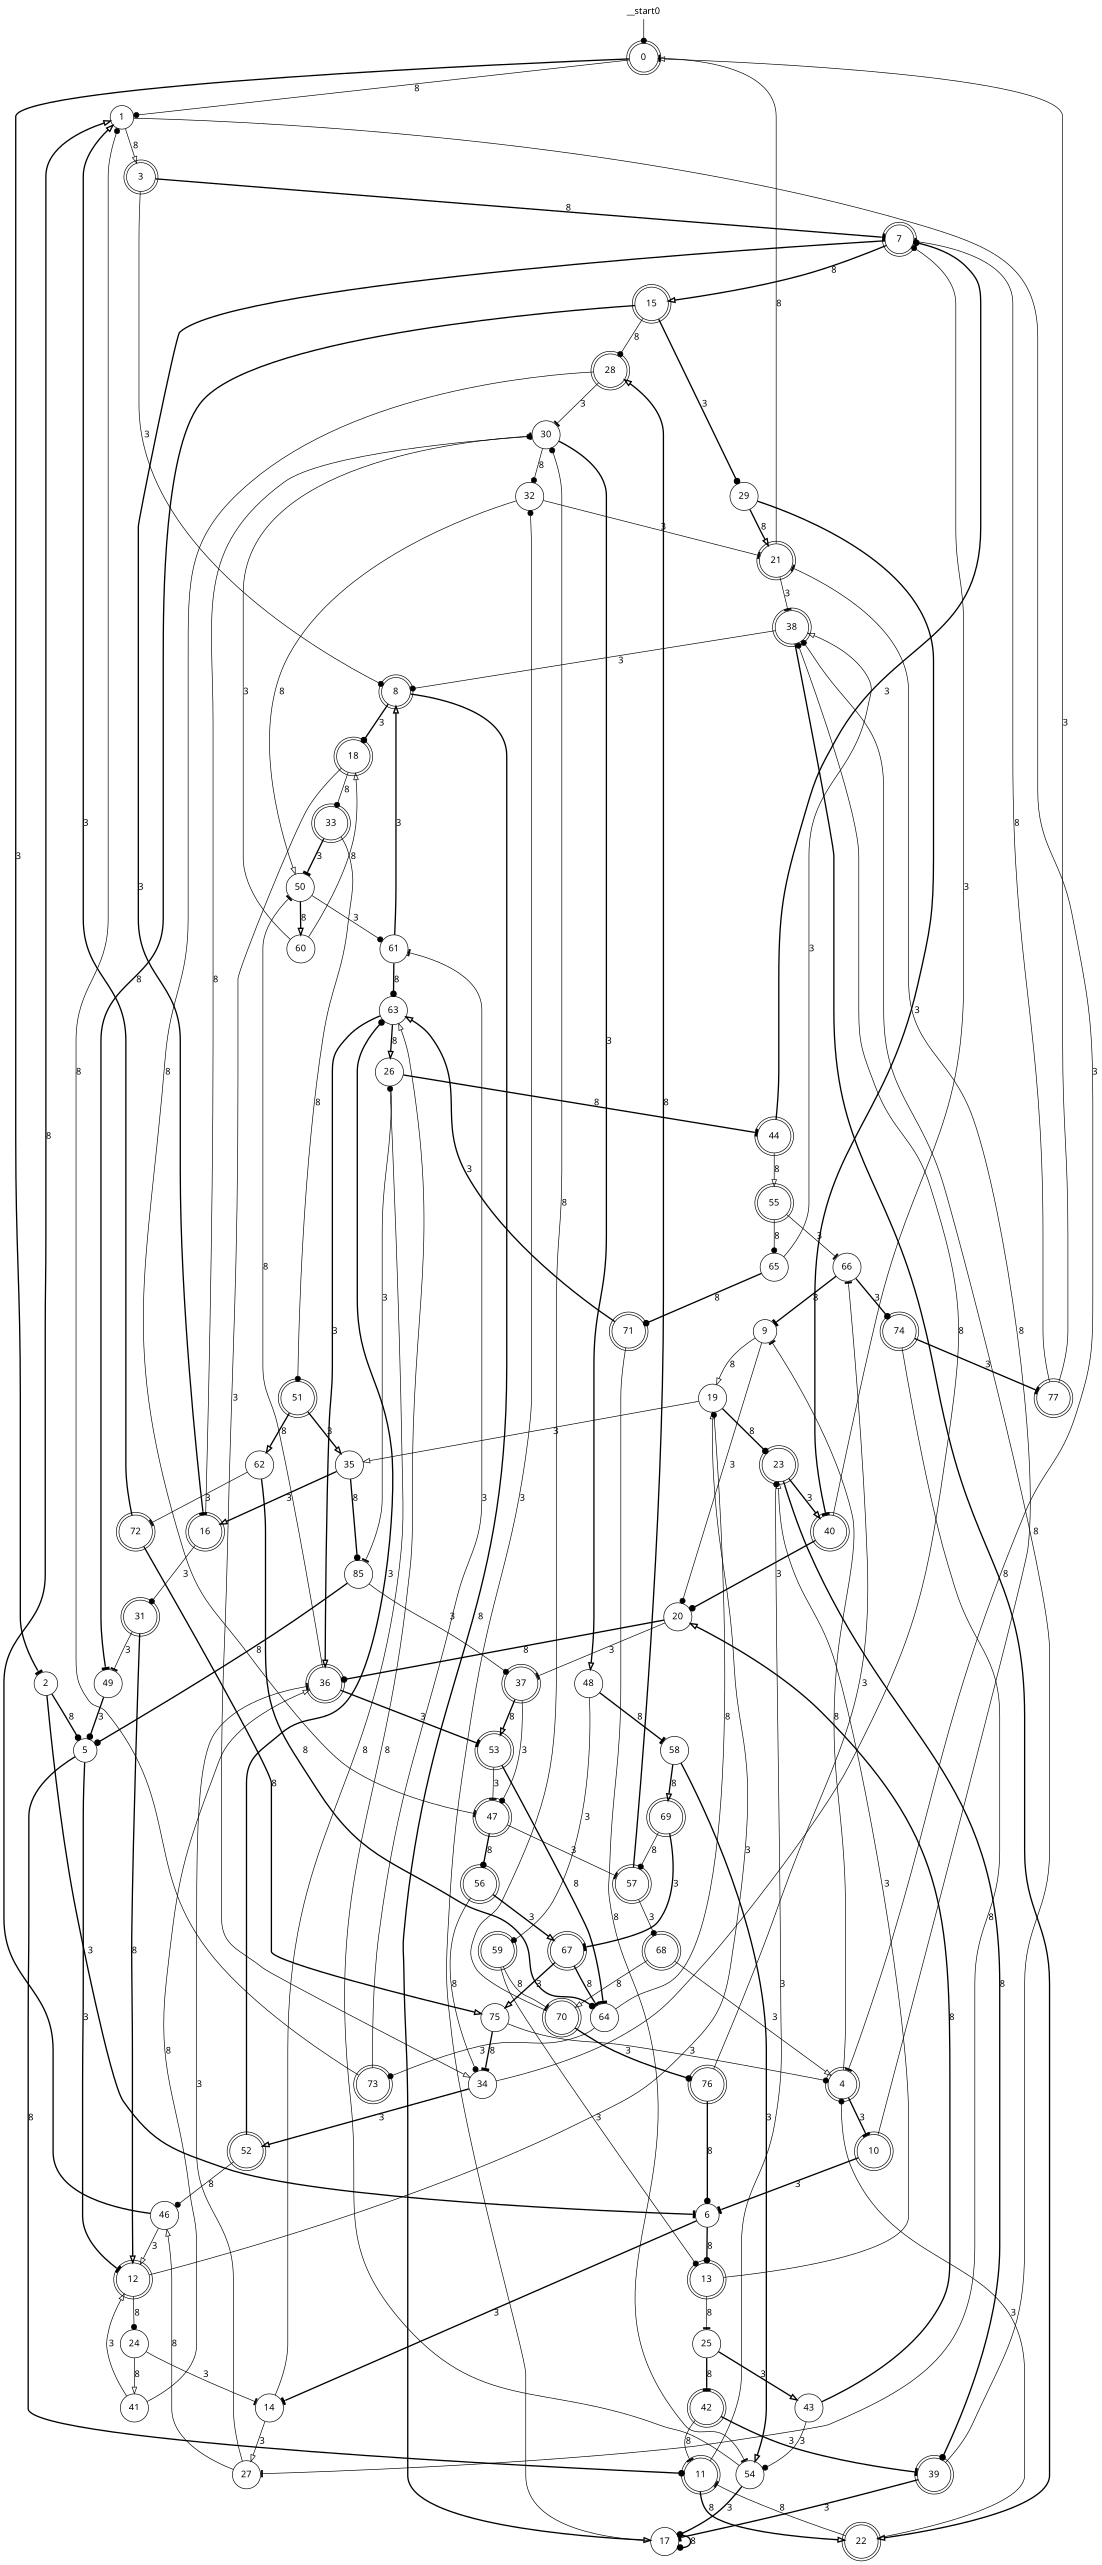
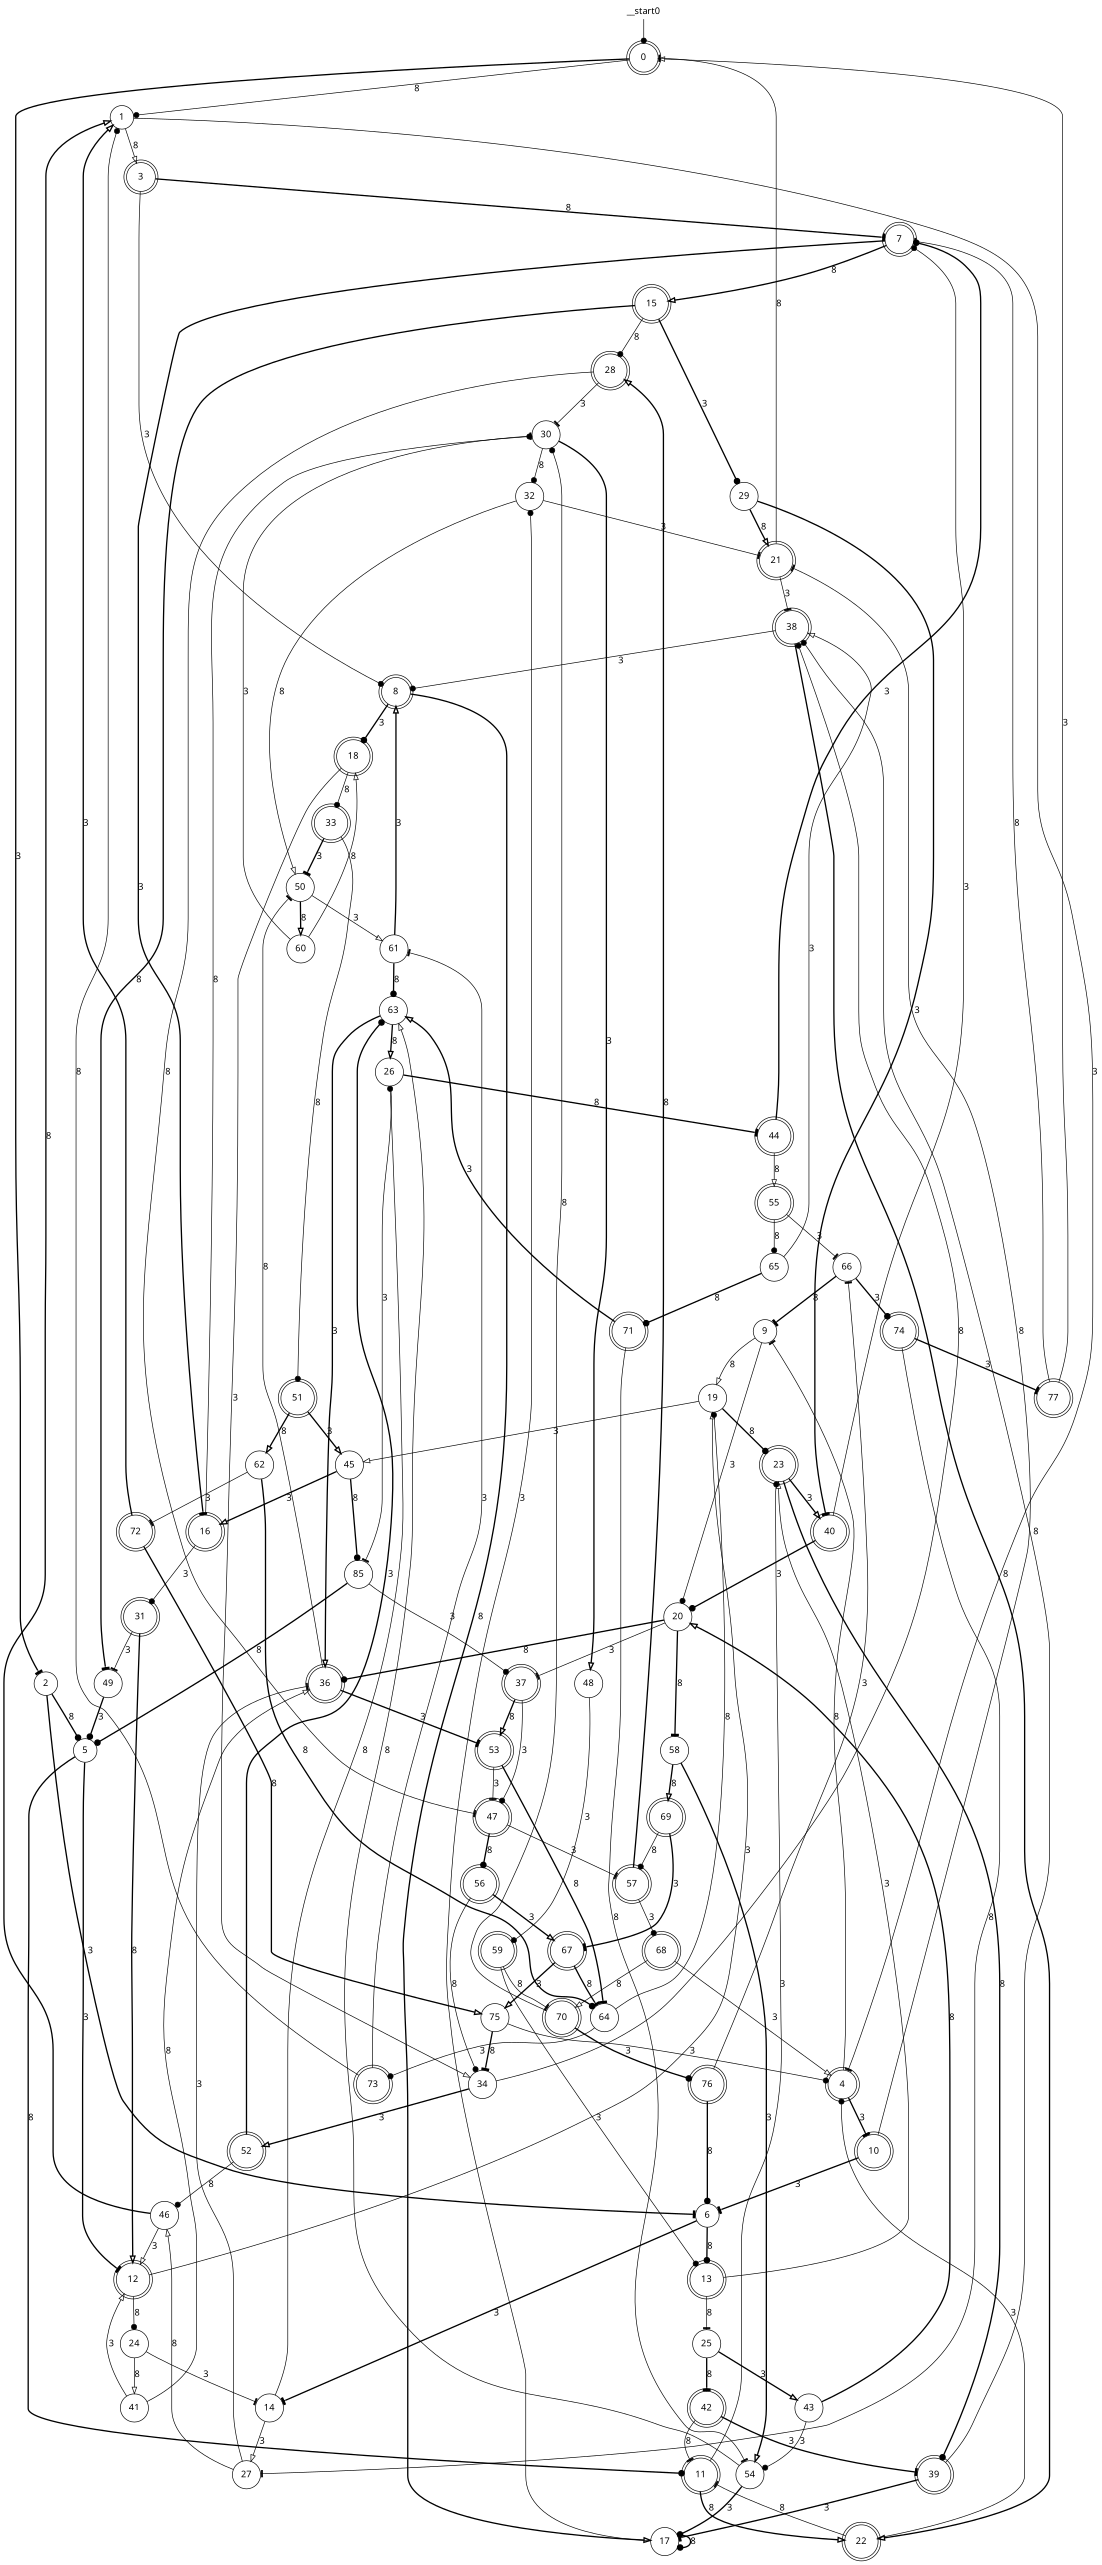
edge "50" -> "61": arrowhead dot -> onormal
node "35": label "35" -> "45"
edge "48" -> "58": now "20" -> "58"
